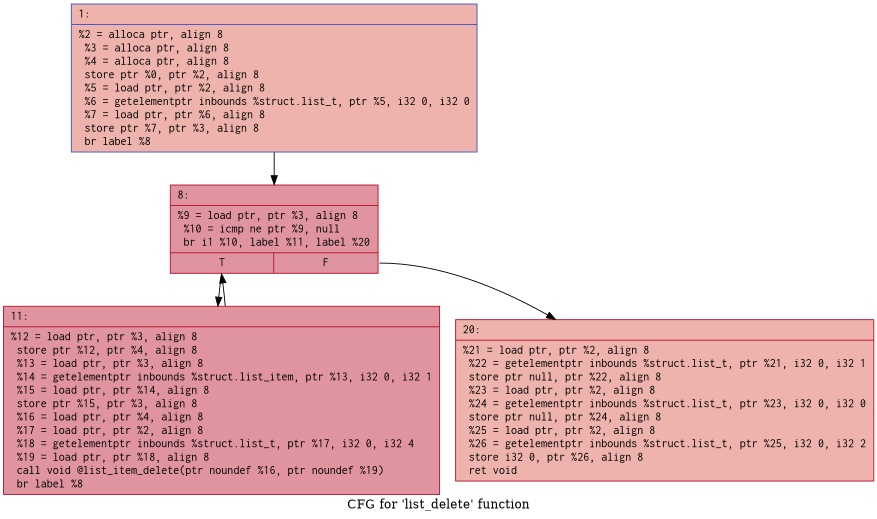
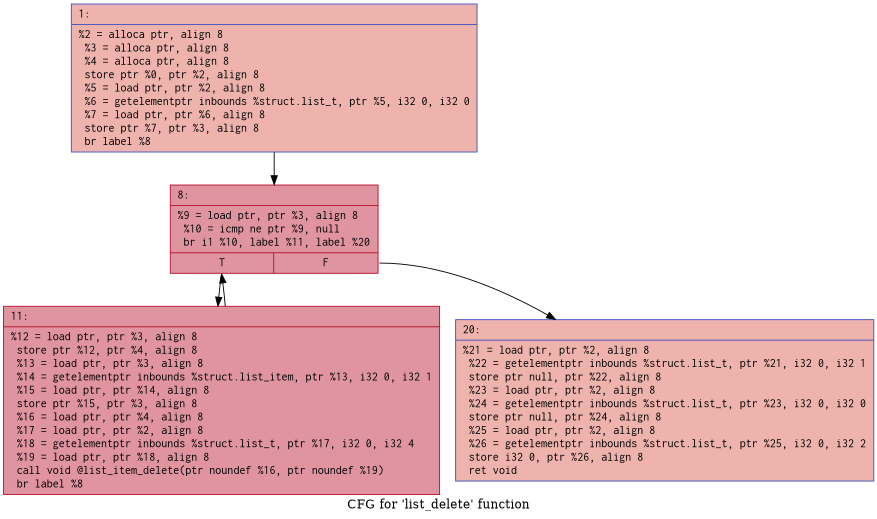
node "20:": color #b70d28ff -> #3d50c3ff
